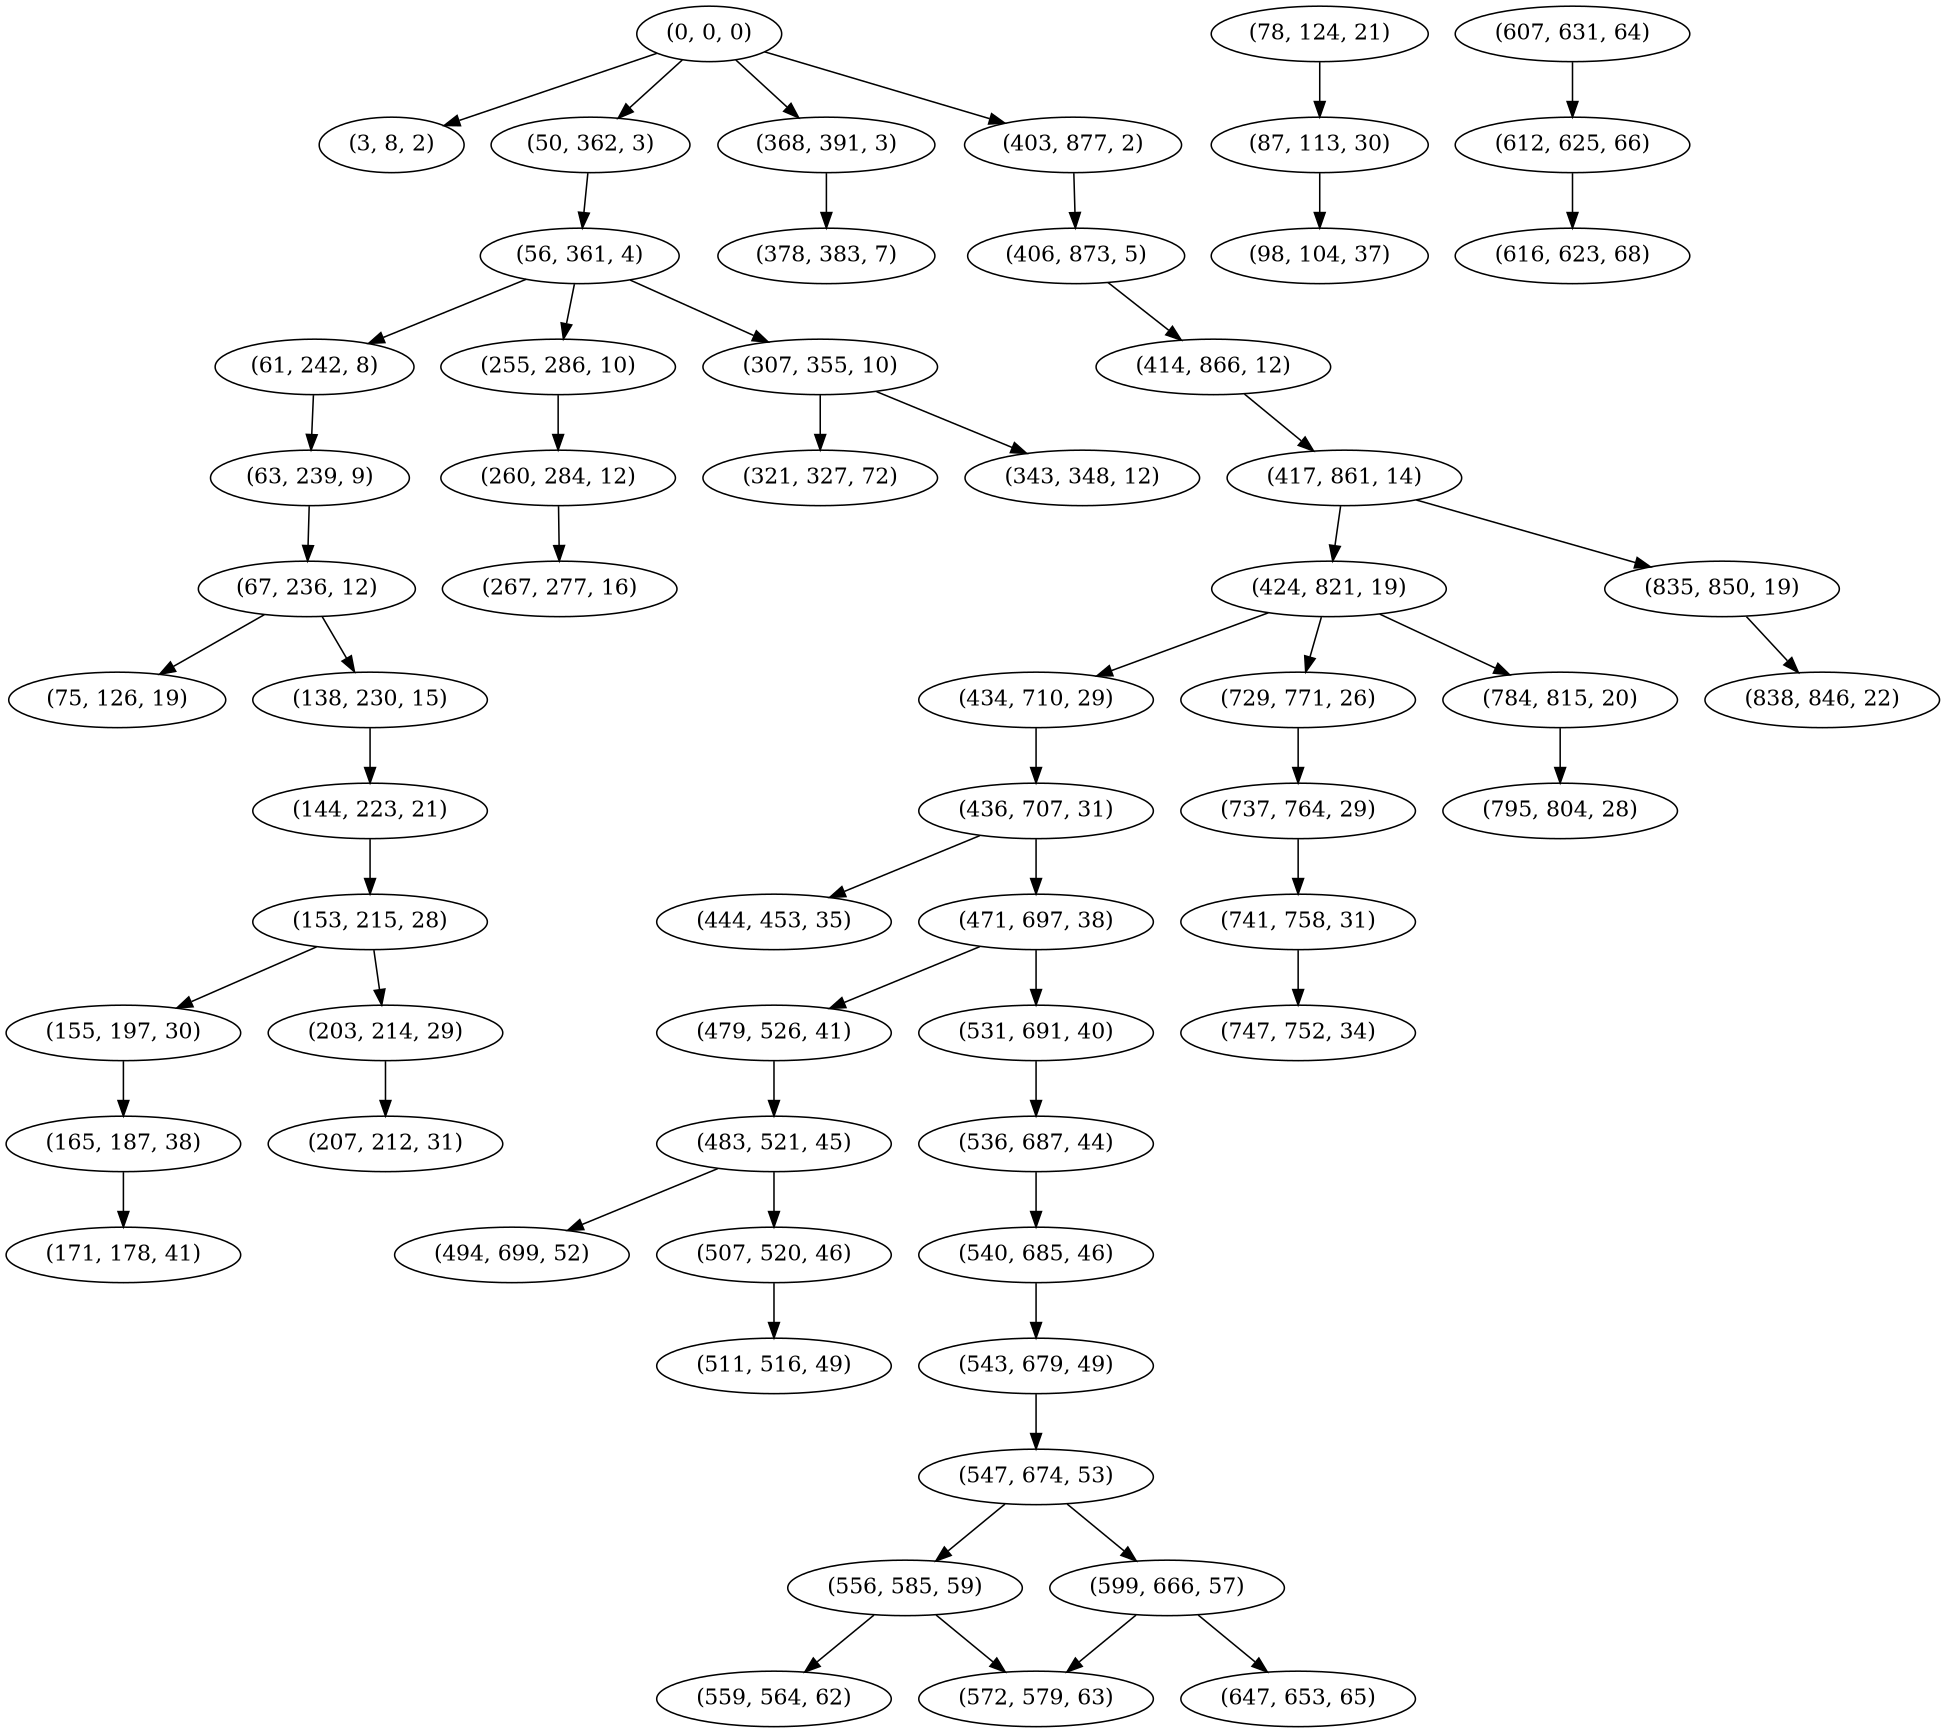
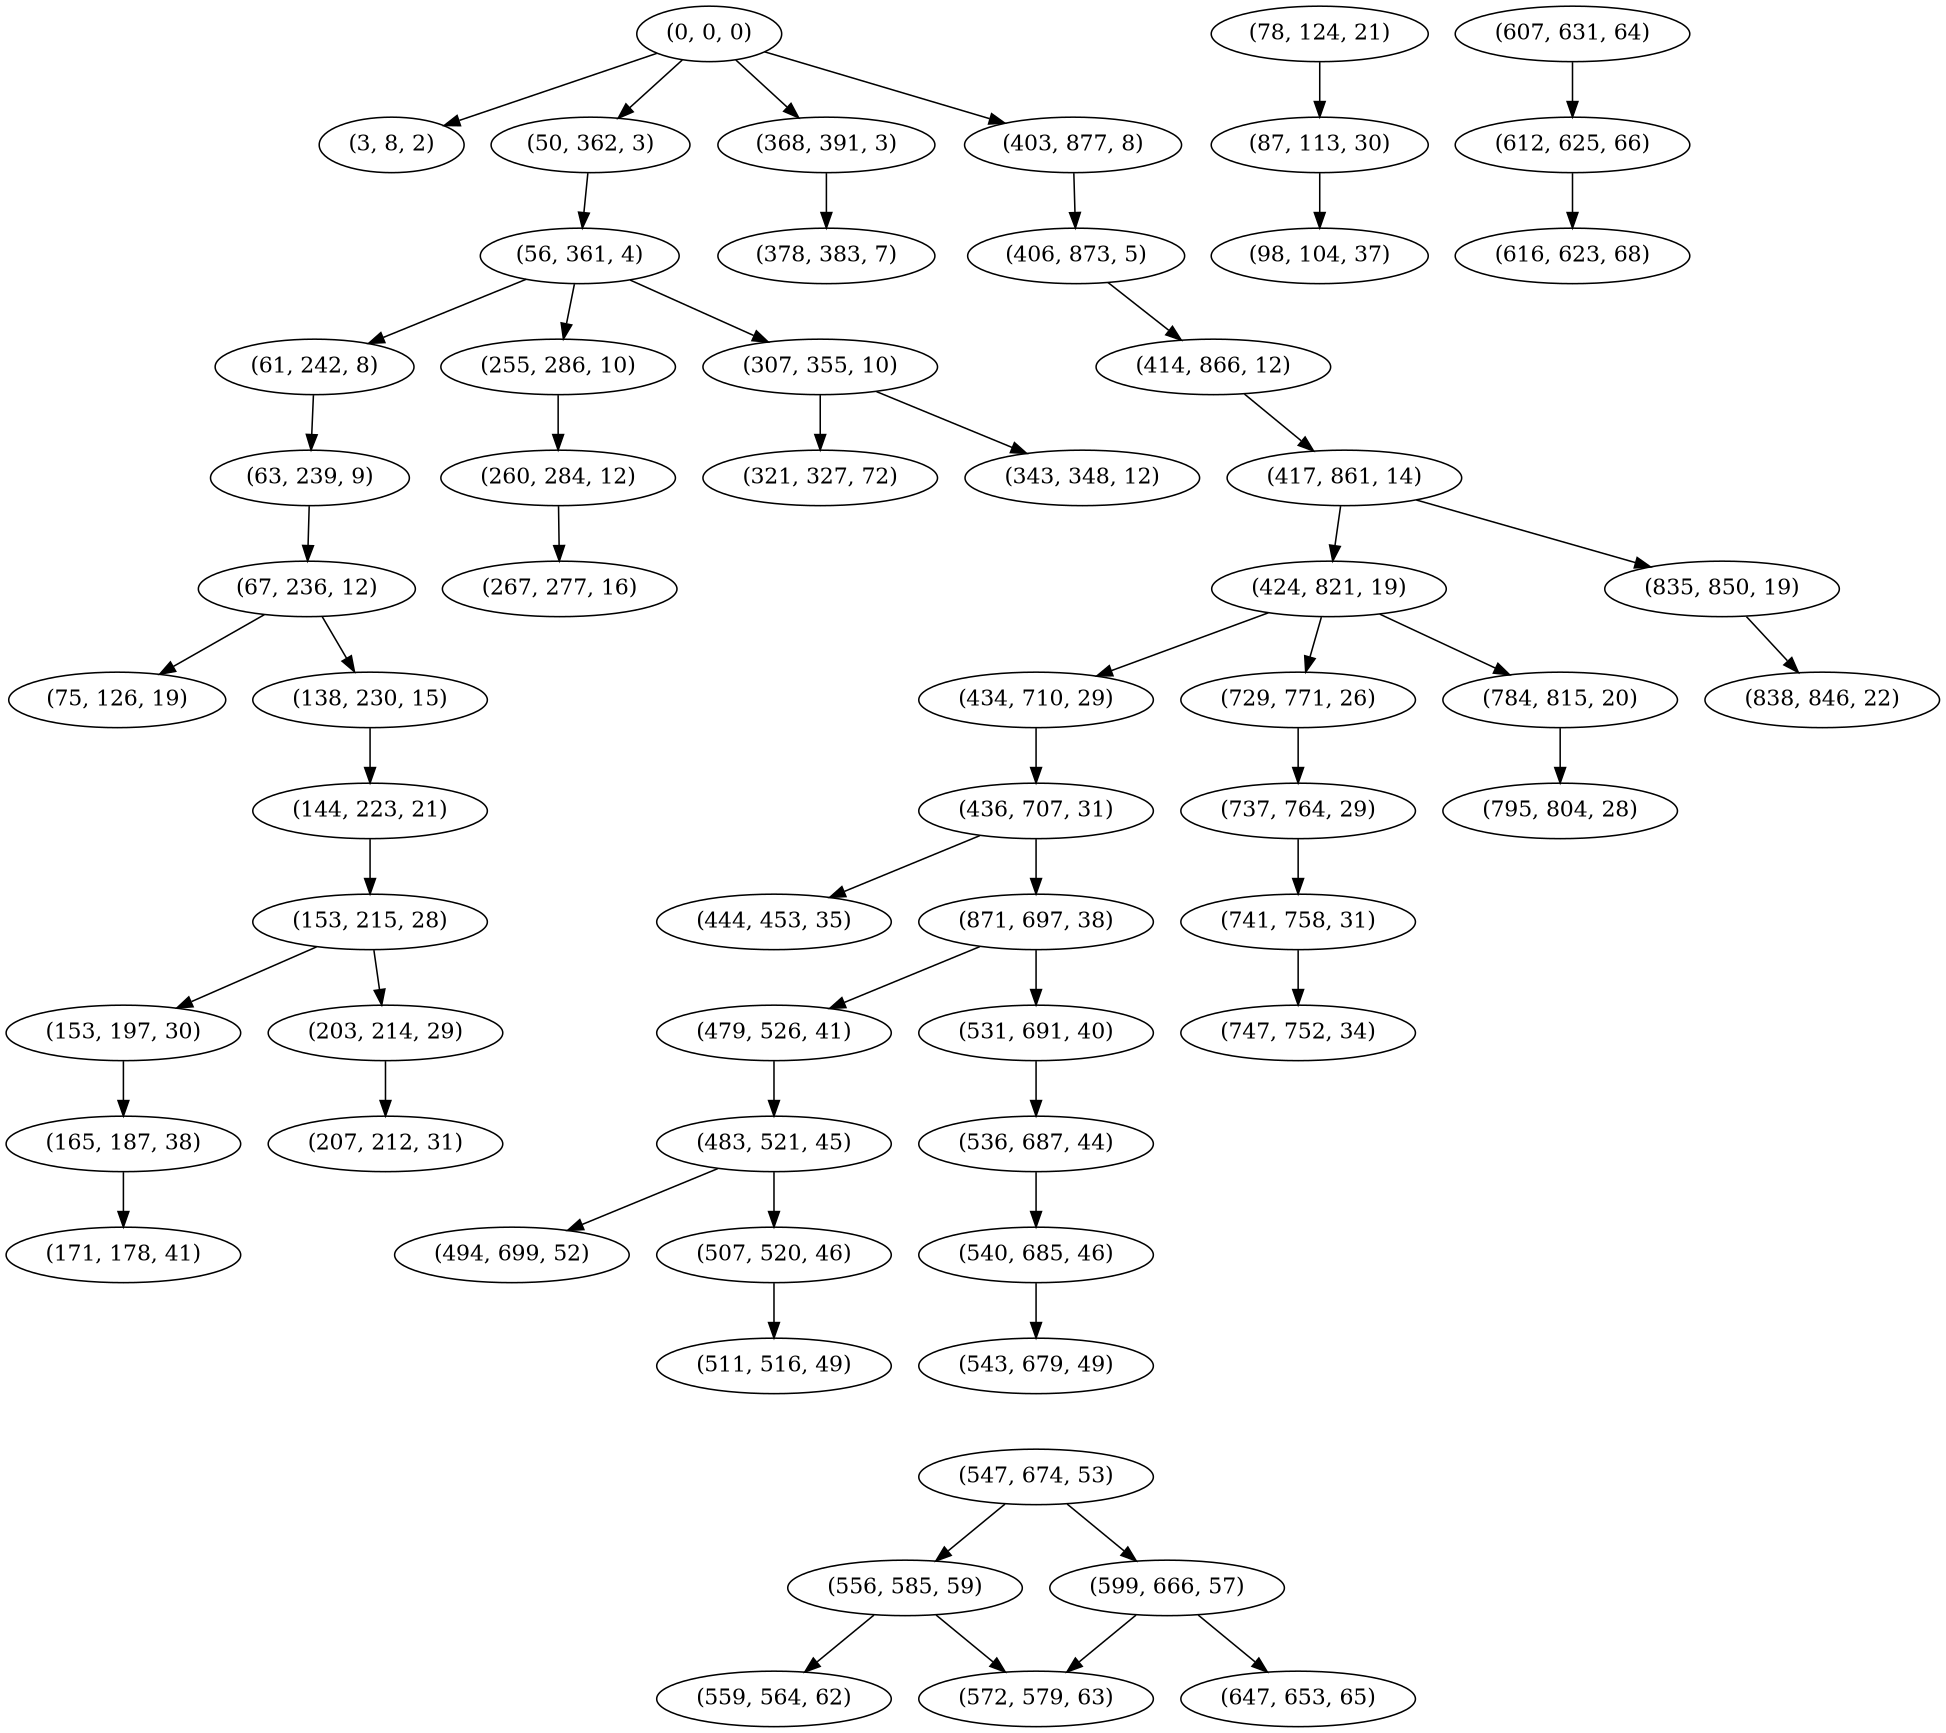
node "(403, 877, 2)": label "(403, 877, 2)" -> "(403, 877, 8)"
node "(471, 697, 38)": label "(471, 697, 38)" -> "(871, 697, 38)"
node "(155, 197, 30)": label "(155, 197, 30)" -> "(153, 197, 30)"
edge "(543, 679, 49)" -> "(547, 674, 53)": removed
